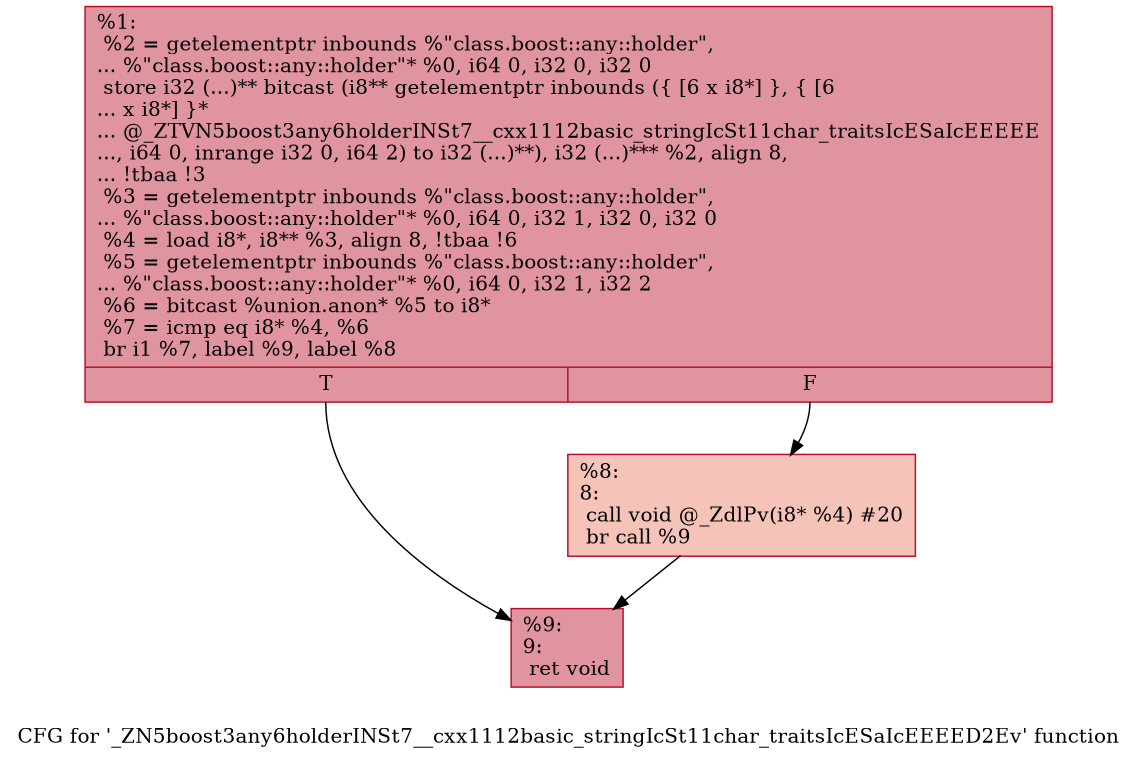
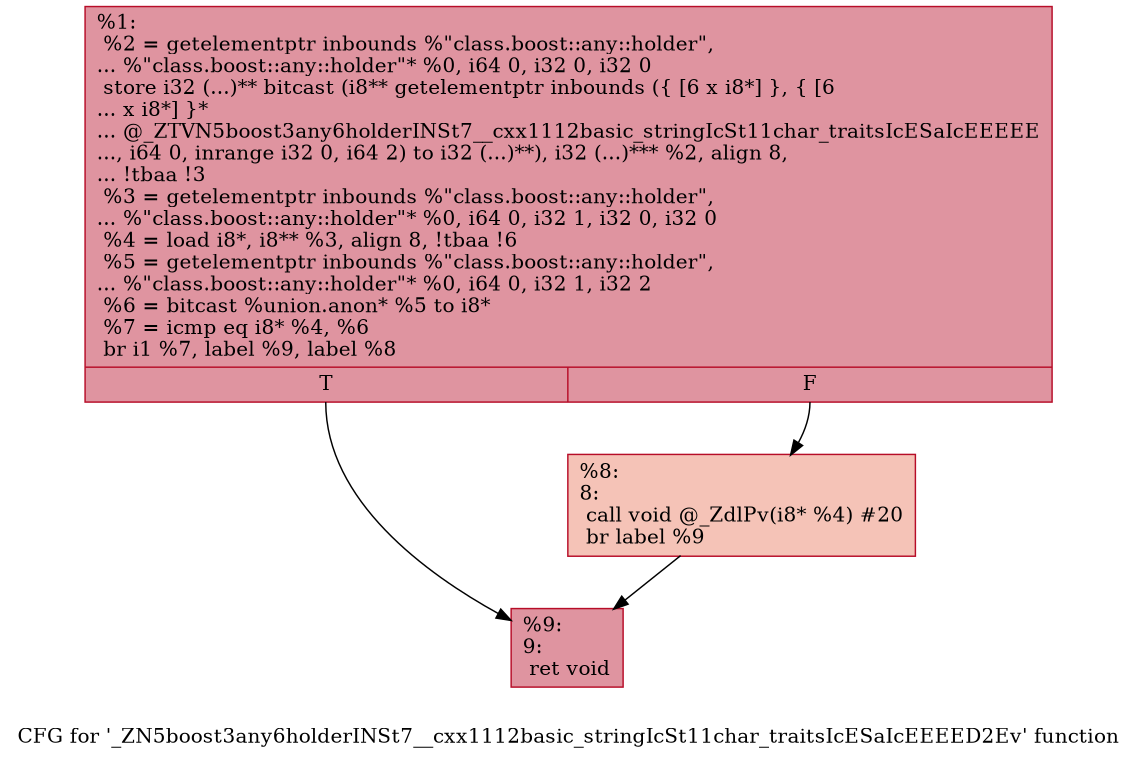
node "%8:": text "br call %9" -> "br label %9"
